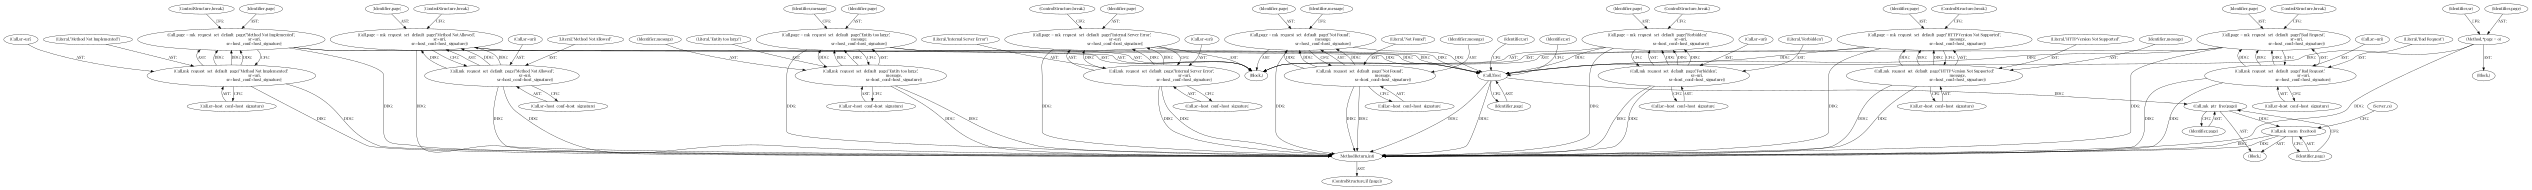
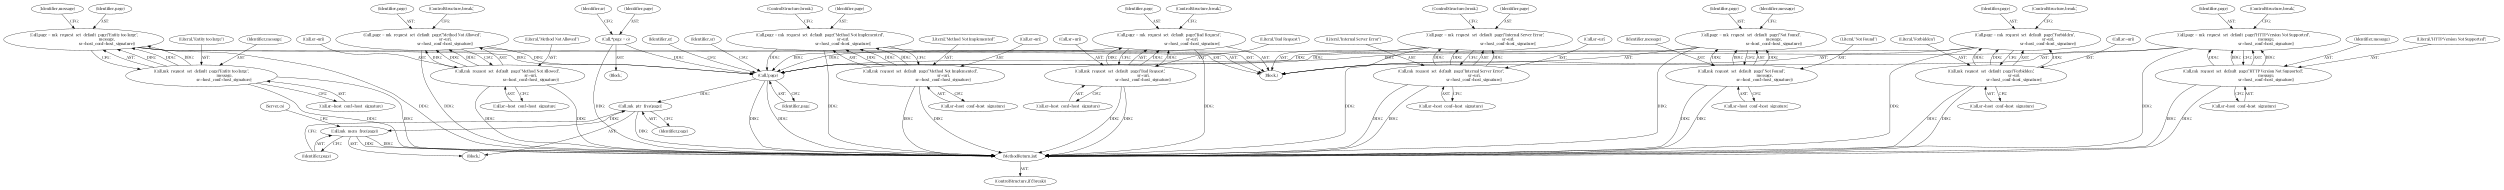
node "(Method,*page = 0)": label "(Method,*page = 0)" -> "(Call,*page = 0)"
node "(Call,!free)": label "(Call,!free)" -> "(Call,!page)"
node "(Call,mk_mem_free(too))": label "(Call,mk_mem_free(too))" -> "(Call,mk_mem_free(page))"
edge "(Call,mk_ptr_free(page))" -> "(MethodReturn,int)": added, label "DDG:"
node "(ControlStructure,if (!page))": label "(ControlStructure,if (!page))" -> "(ControlStructure,if (!break))"
